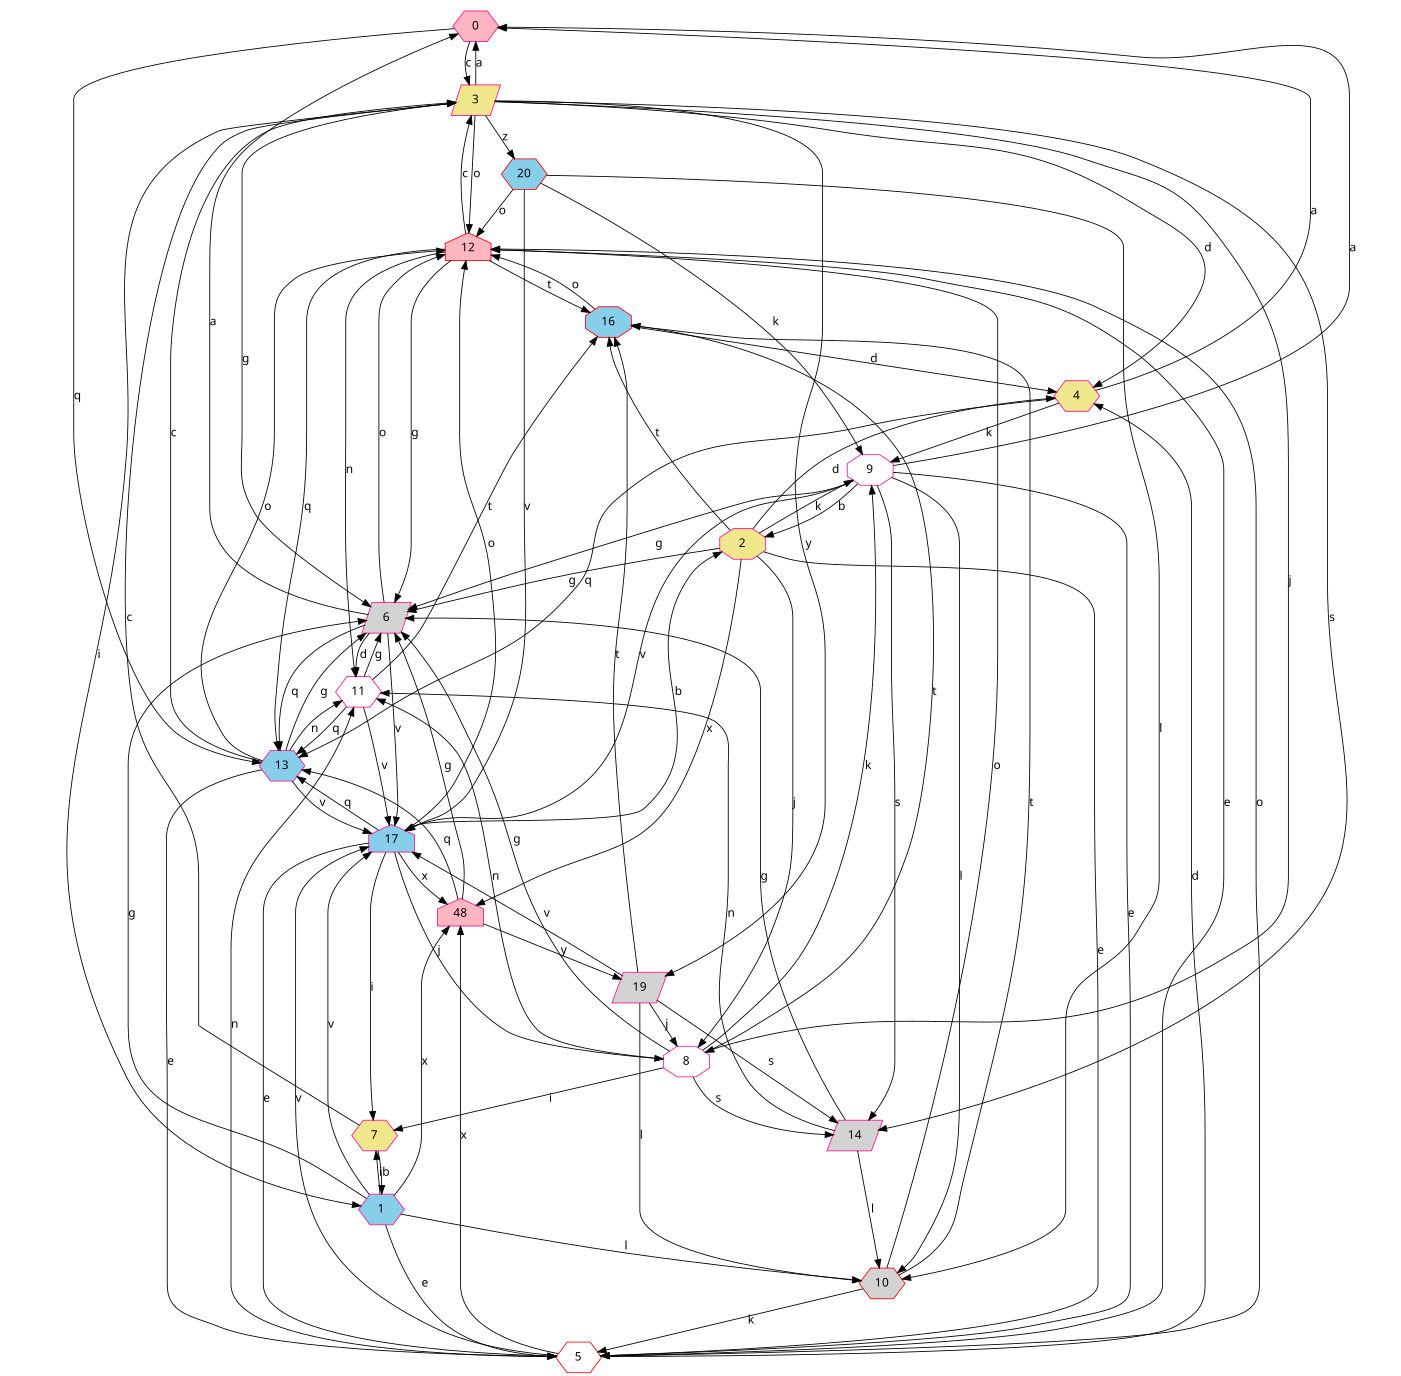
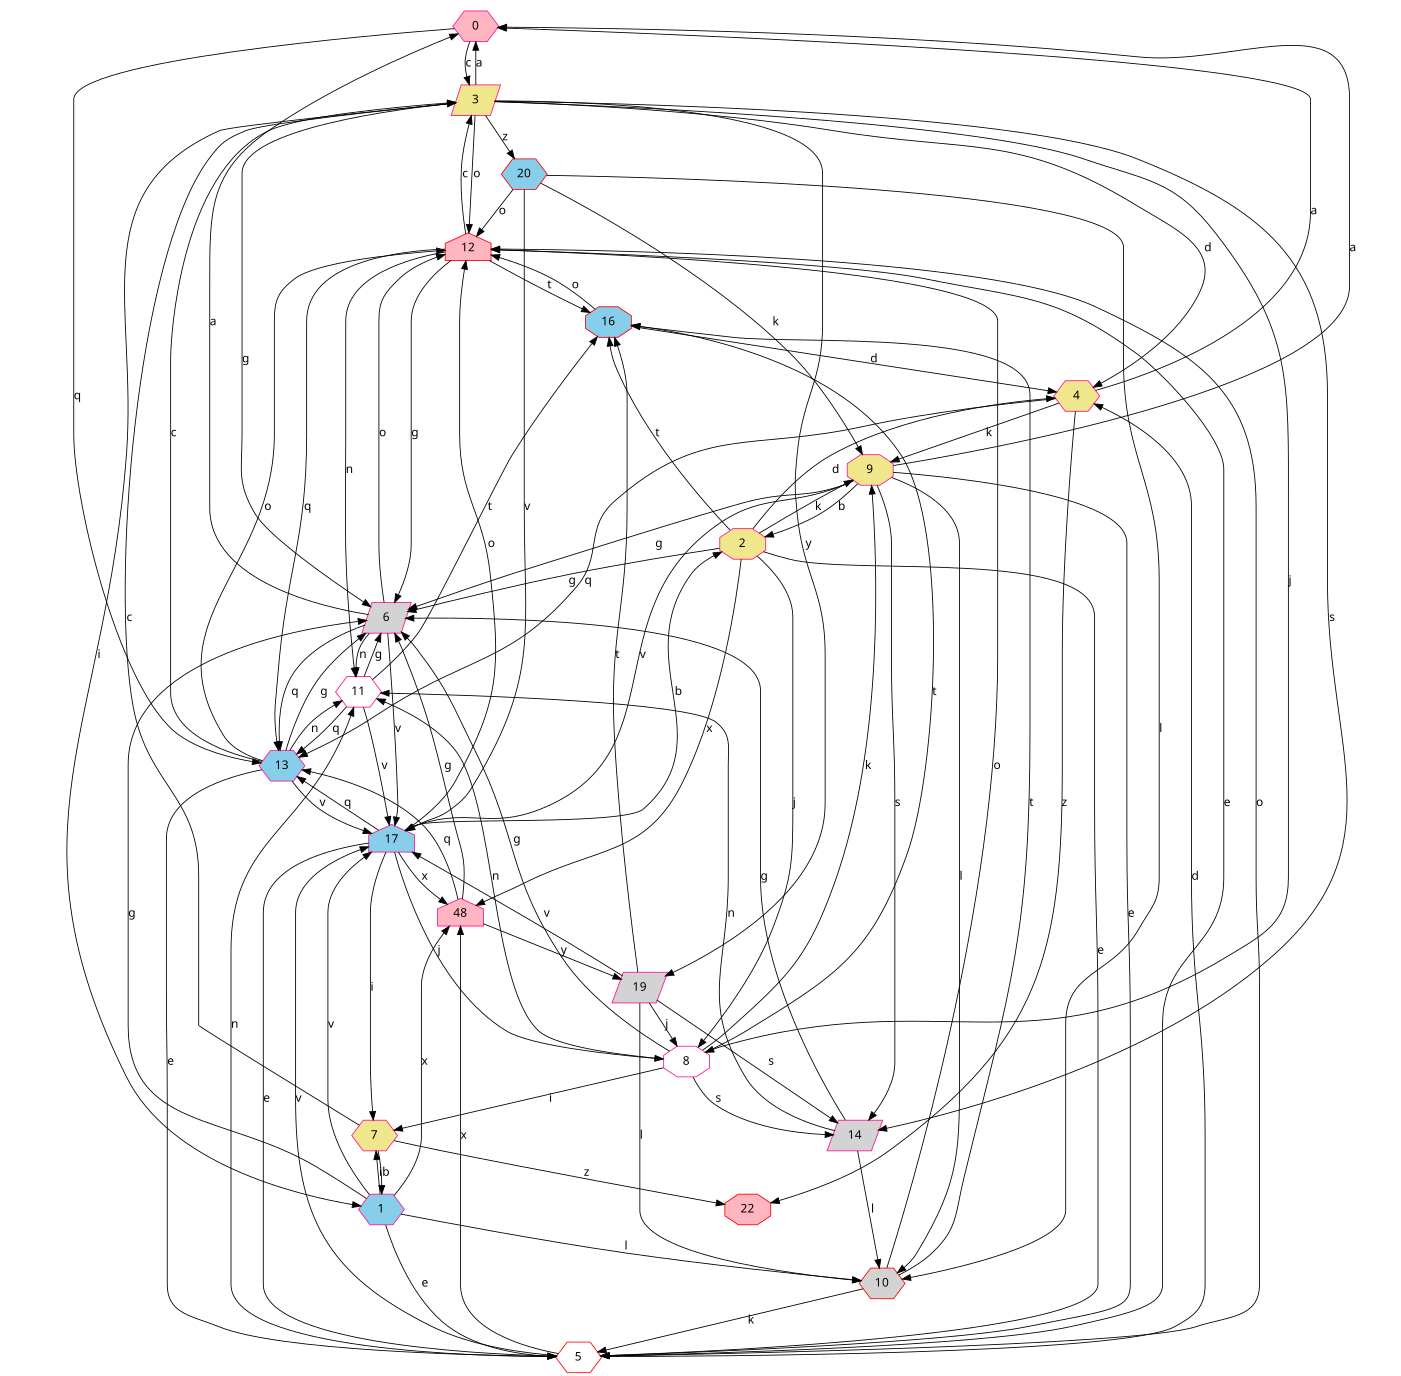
node "9": fillcolor white -> khaki
edge "6" -> "11": label "d" -> "n"
node "22": added
